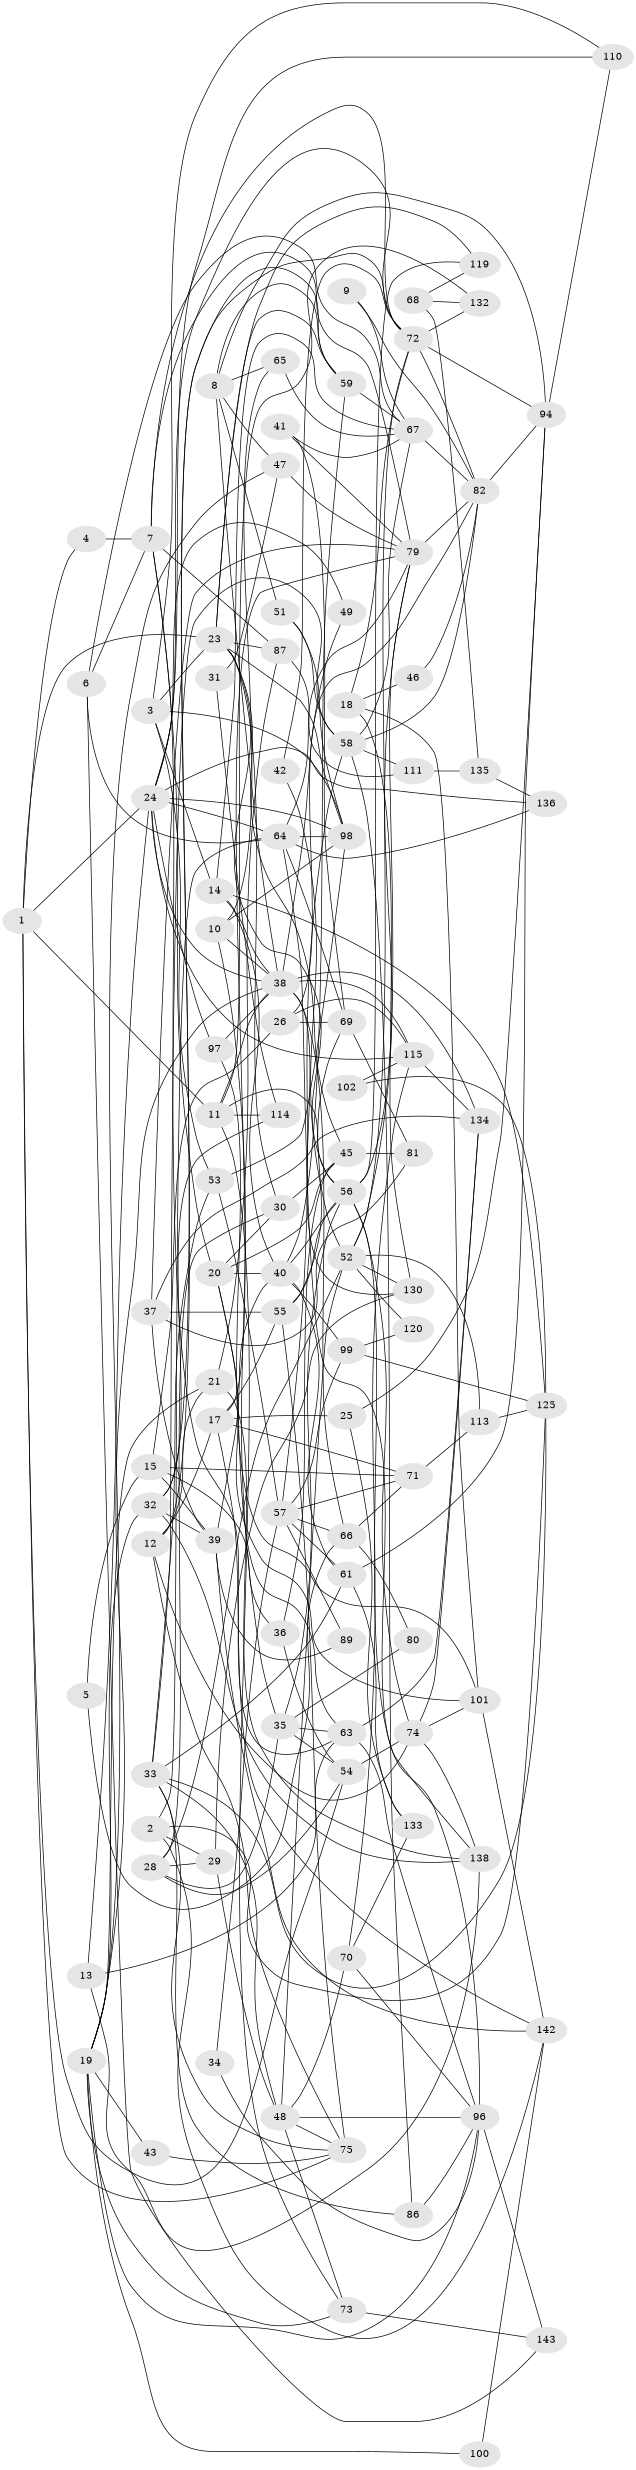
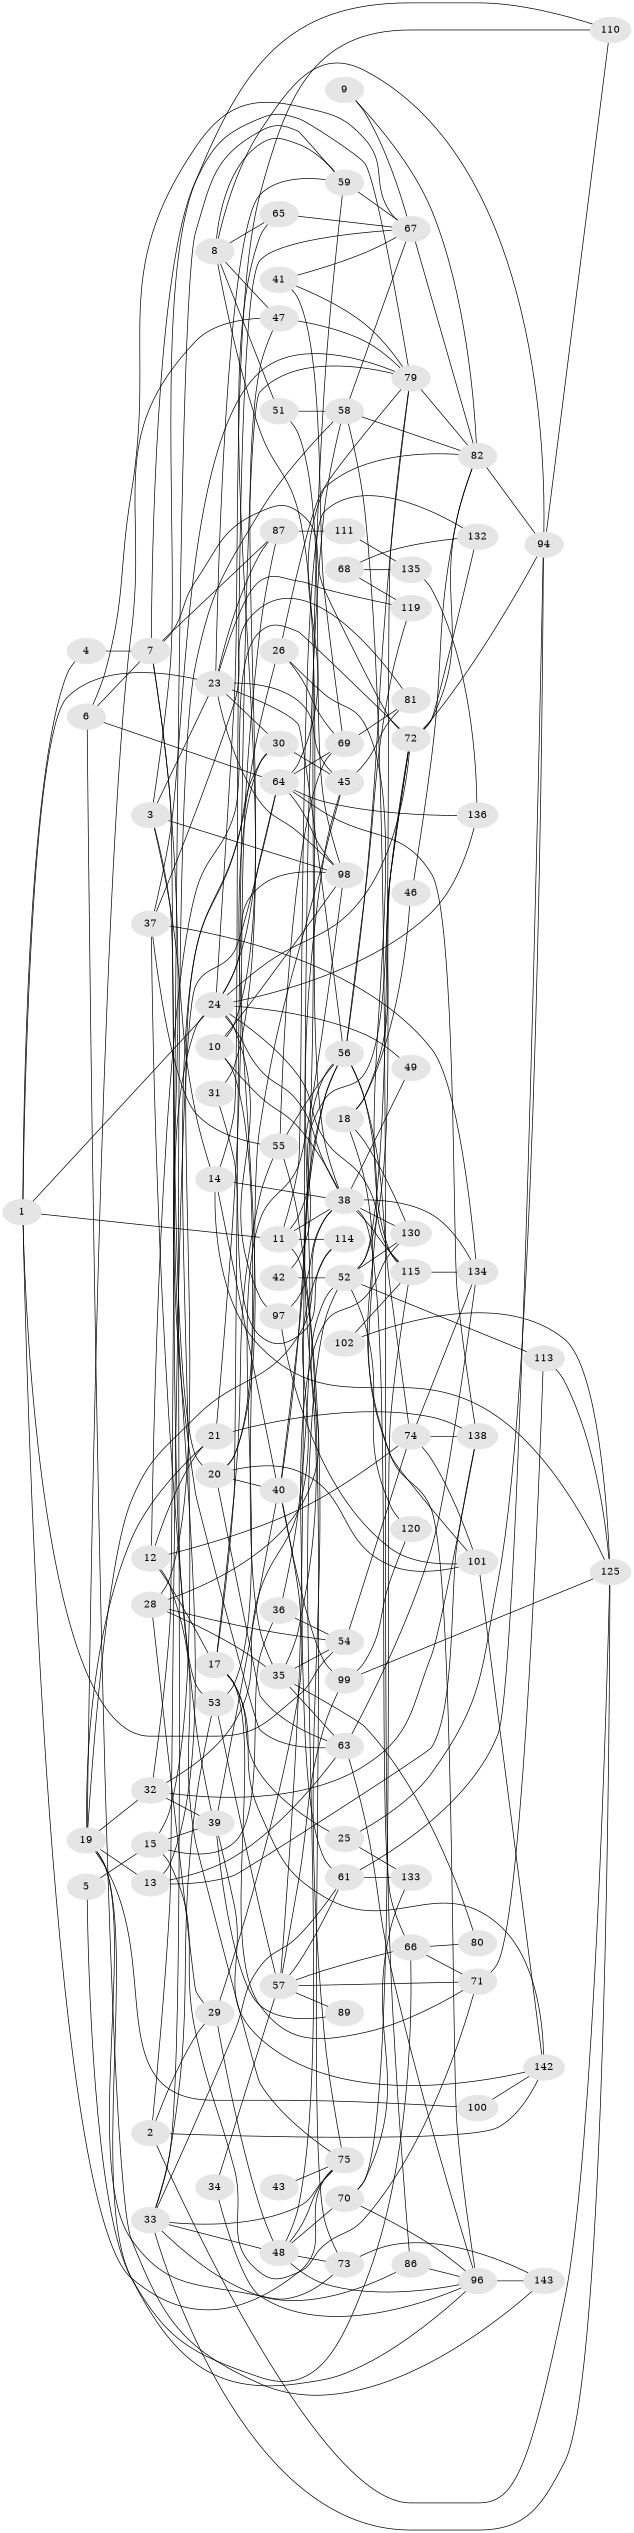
edge "58" -- "111": removed
edge "19" -- "43": now "19" -- "13"
